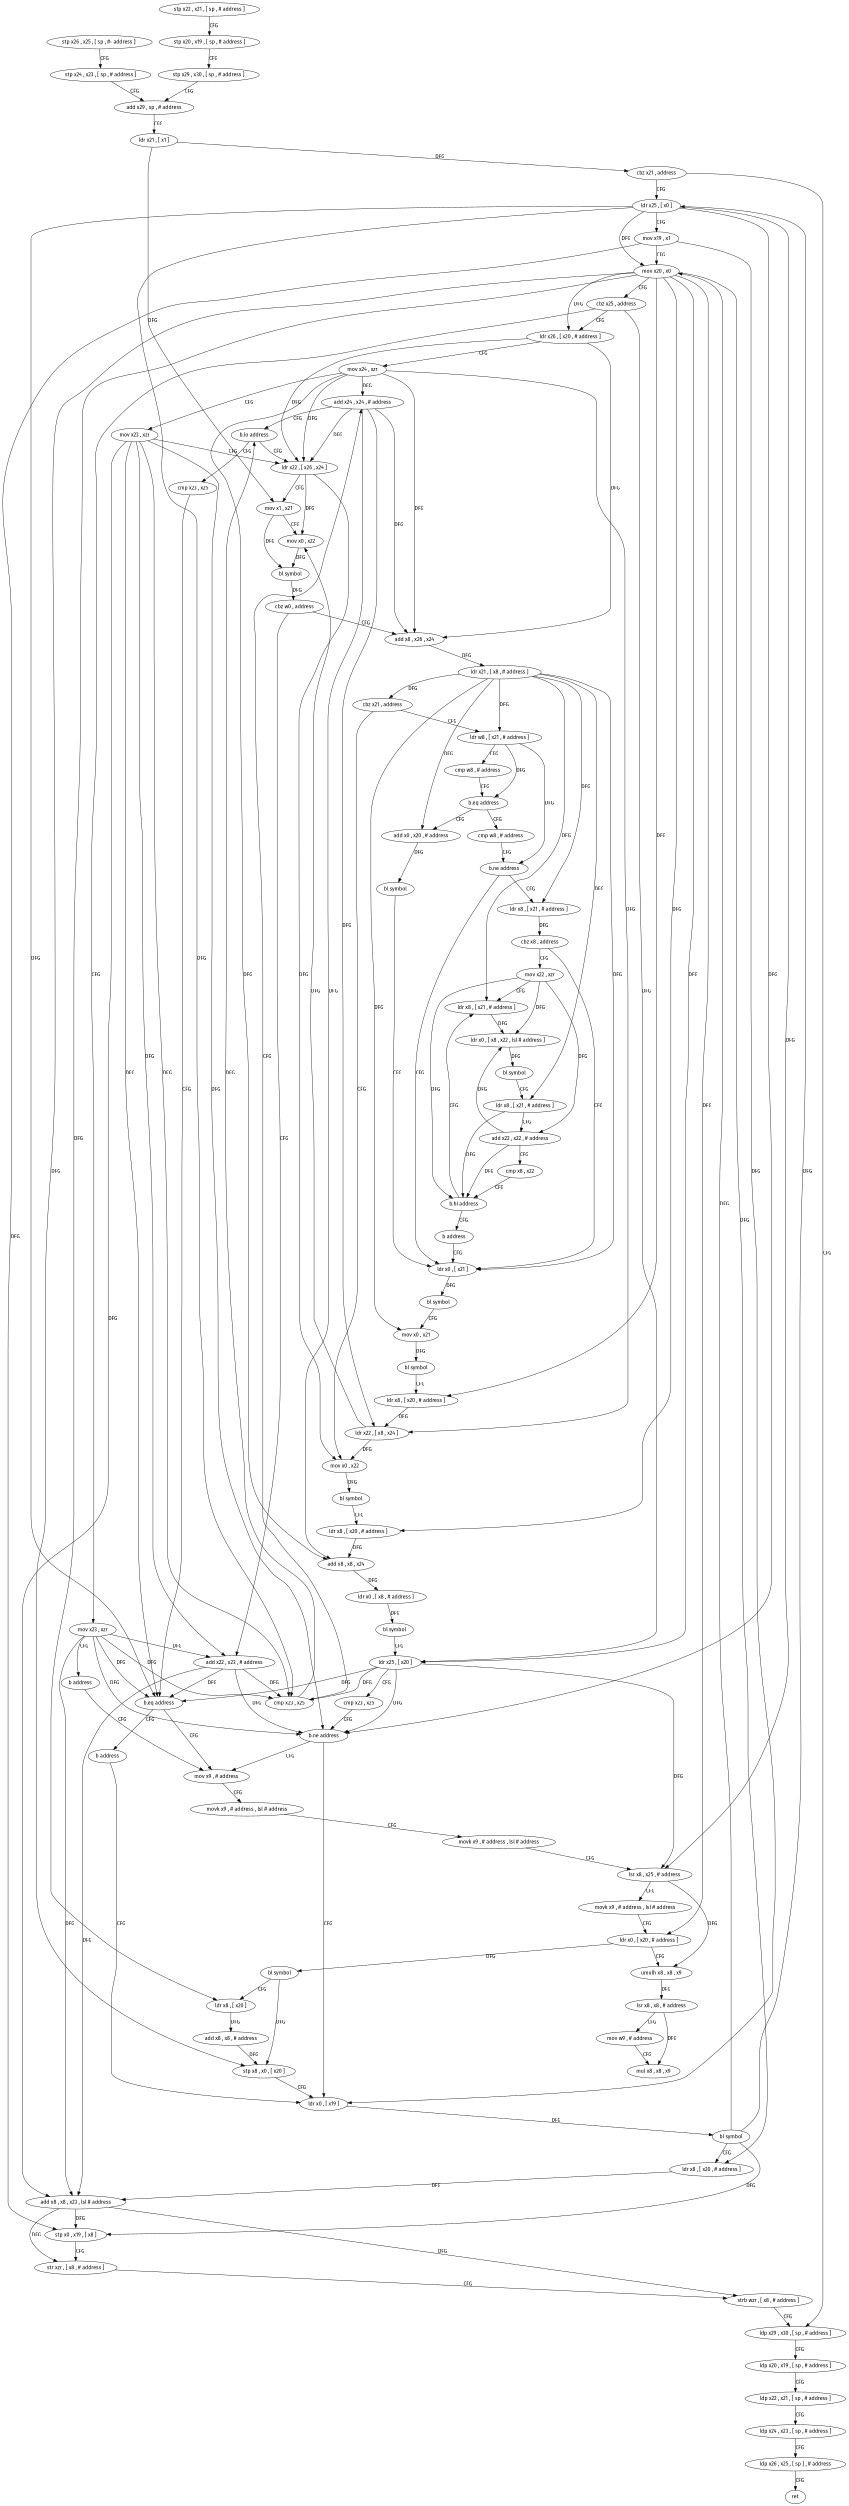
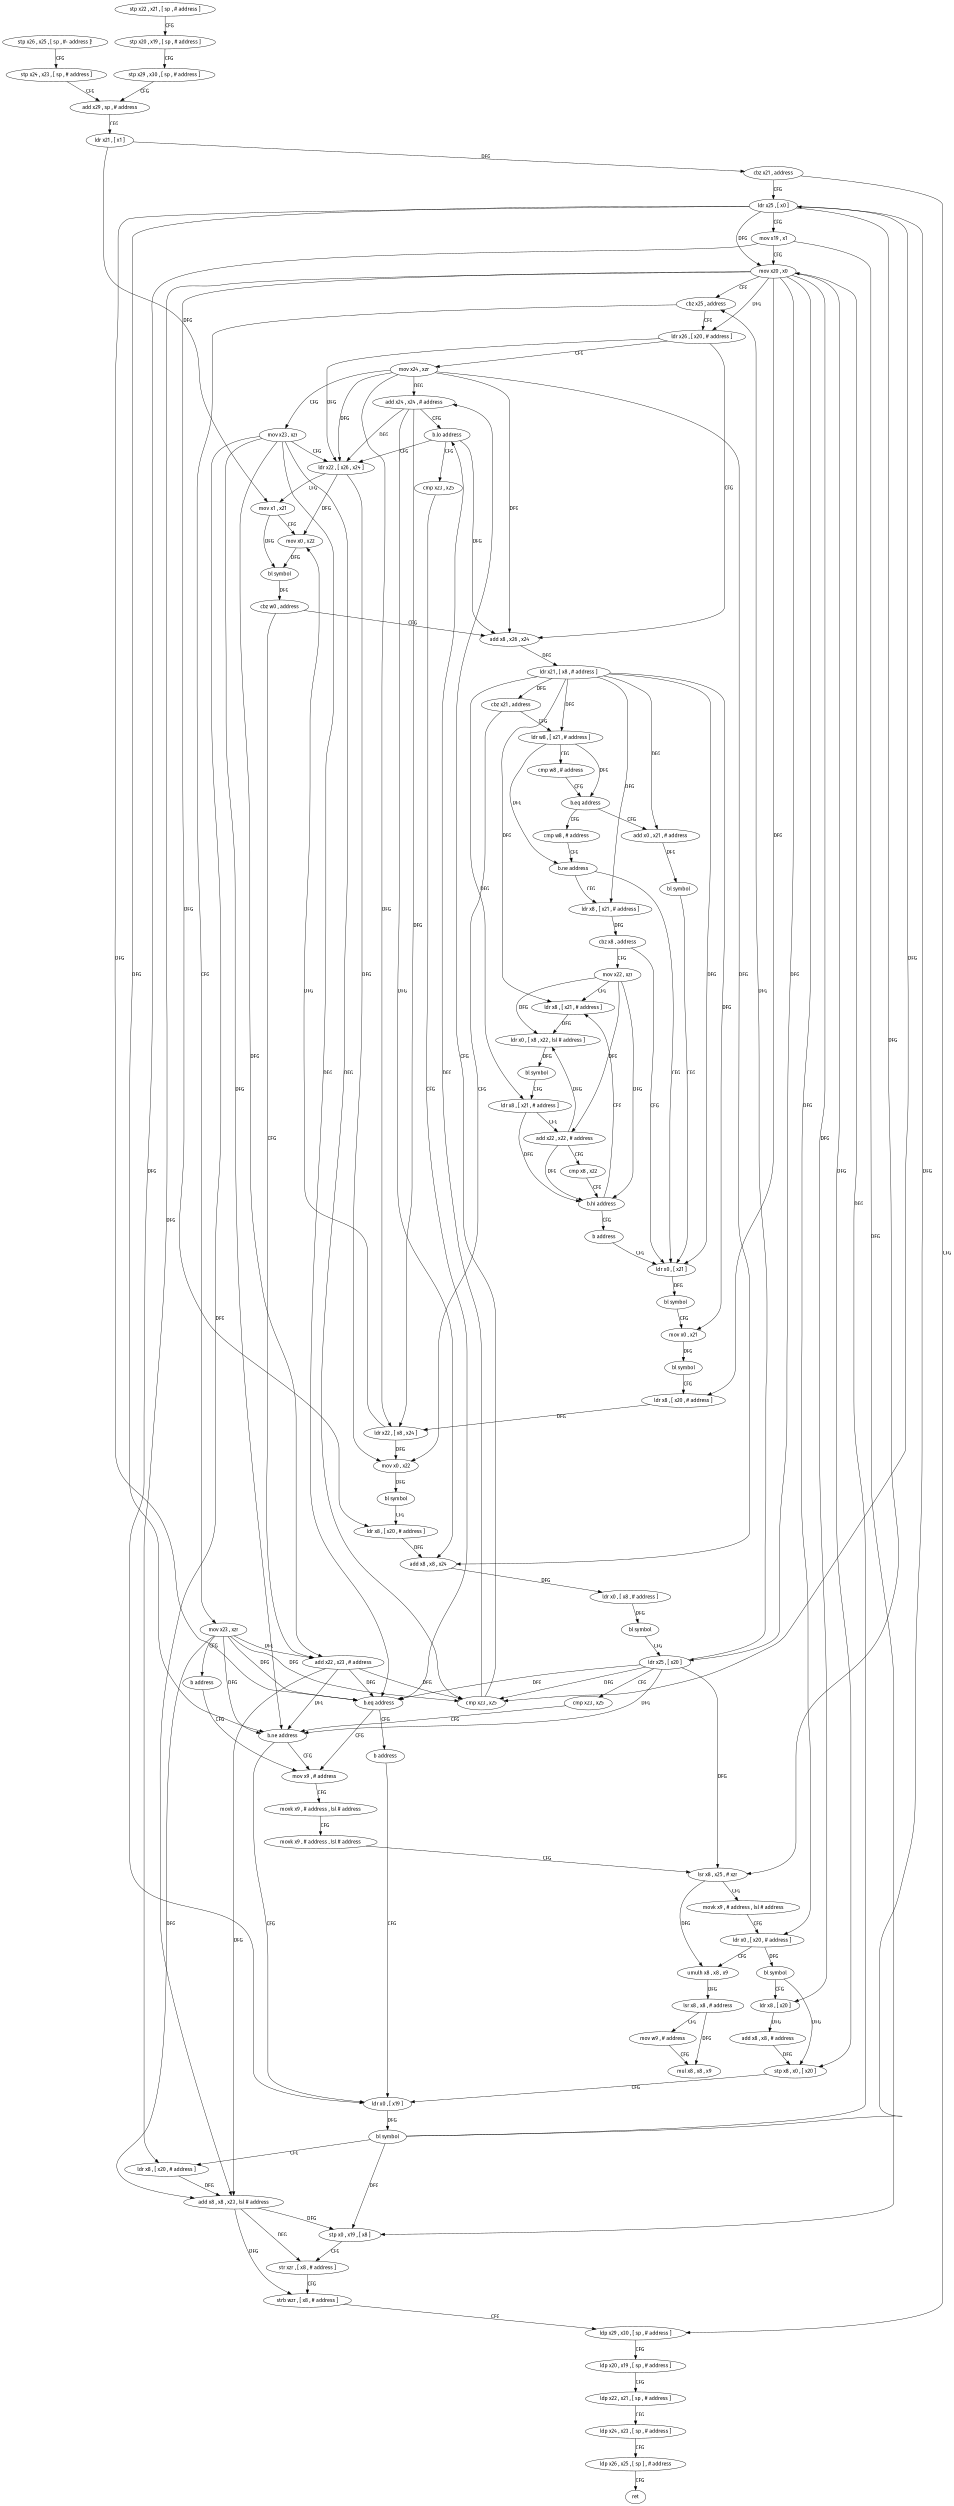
edge "ldr x26 , [ x20 , # address ]" -> "add x8 , x26 , x24": label "DFG" -> "CFG"
edge "add x24 , x24 , # address" -> "add x8 , x26 , x24": now "b.lo address" -> "add x8 , x26 , x24"
node "add x0 , x20 , # address": label "add x0 , x20 , # address" -> "add x0 , x21 , # address"
edge "cbz x25 , address" -> "ldr x25 , [ x20 ]": reversed
node "lsr x8 , x25 , # address": label "lsr x8 , x25 , # address" -> "lsr x8 , x25 , # xzr"
